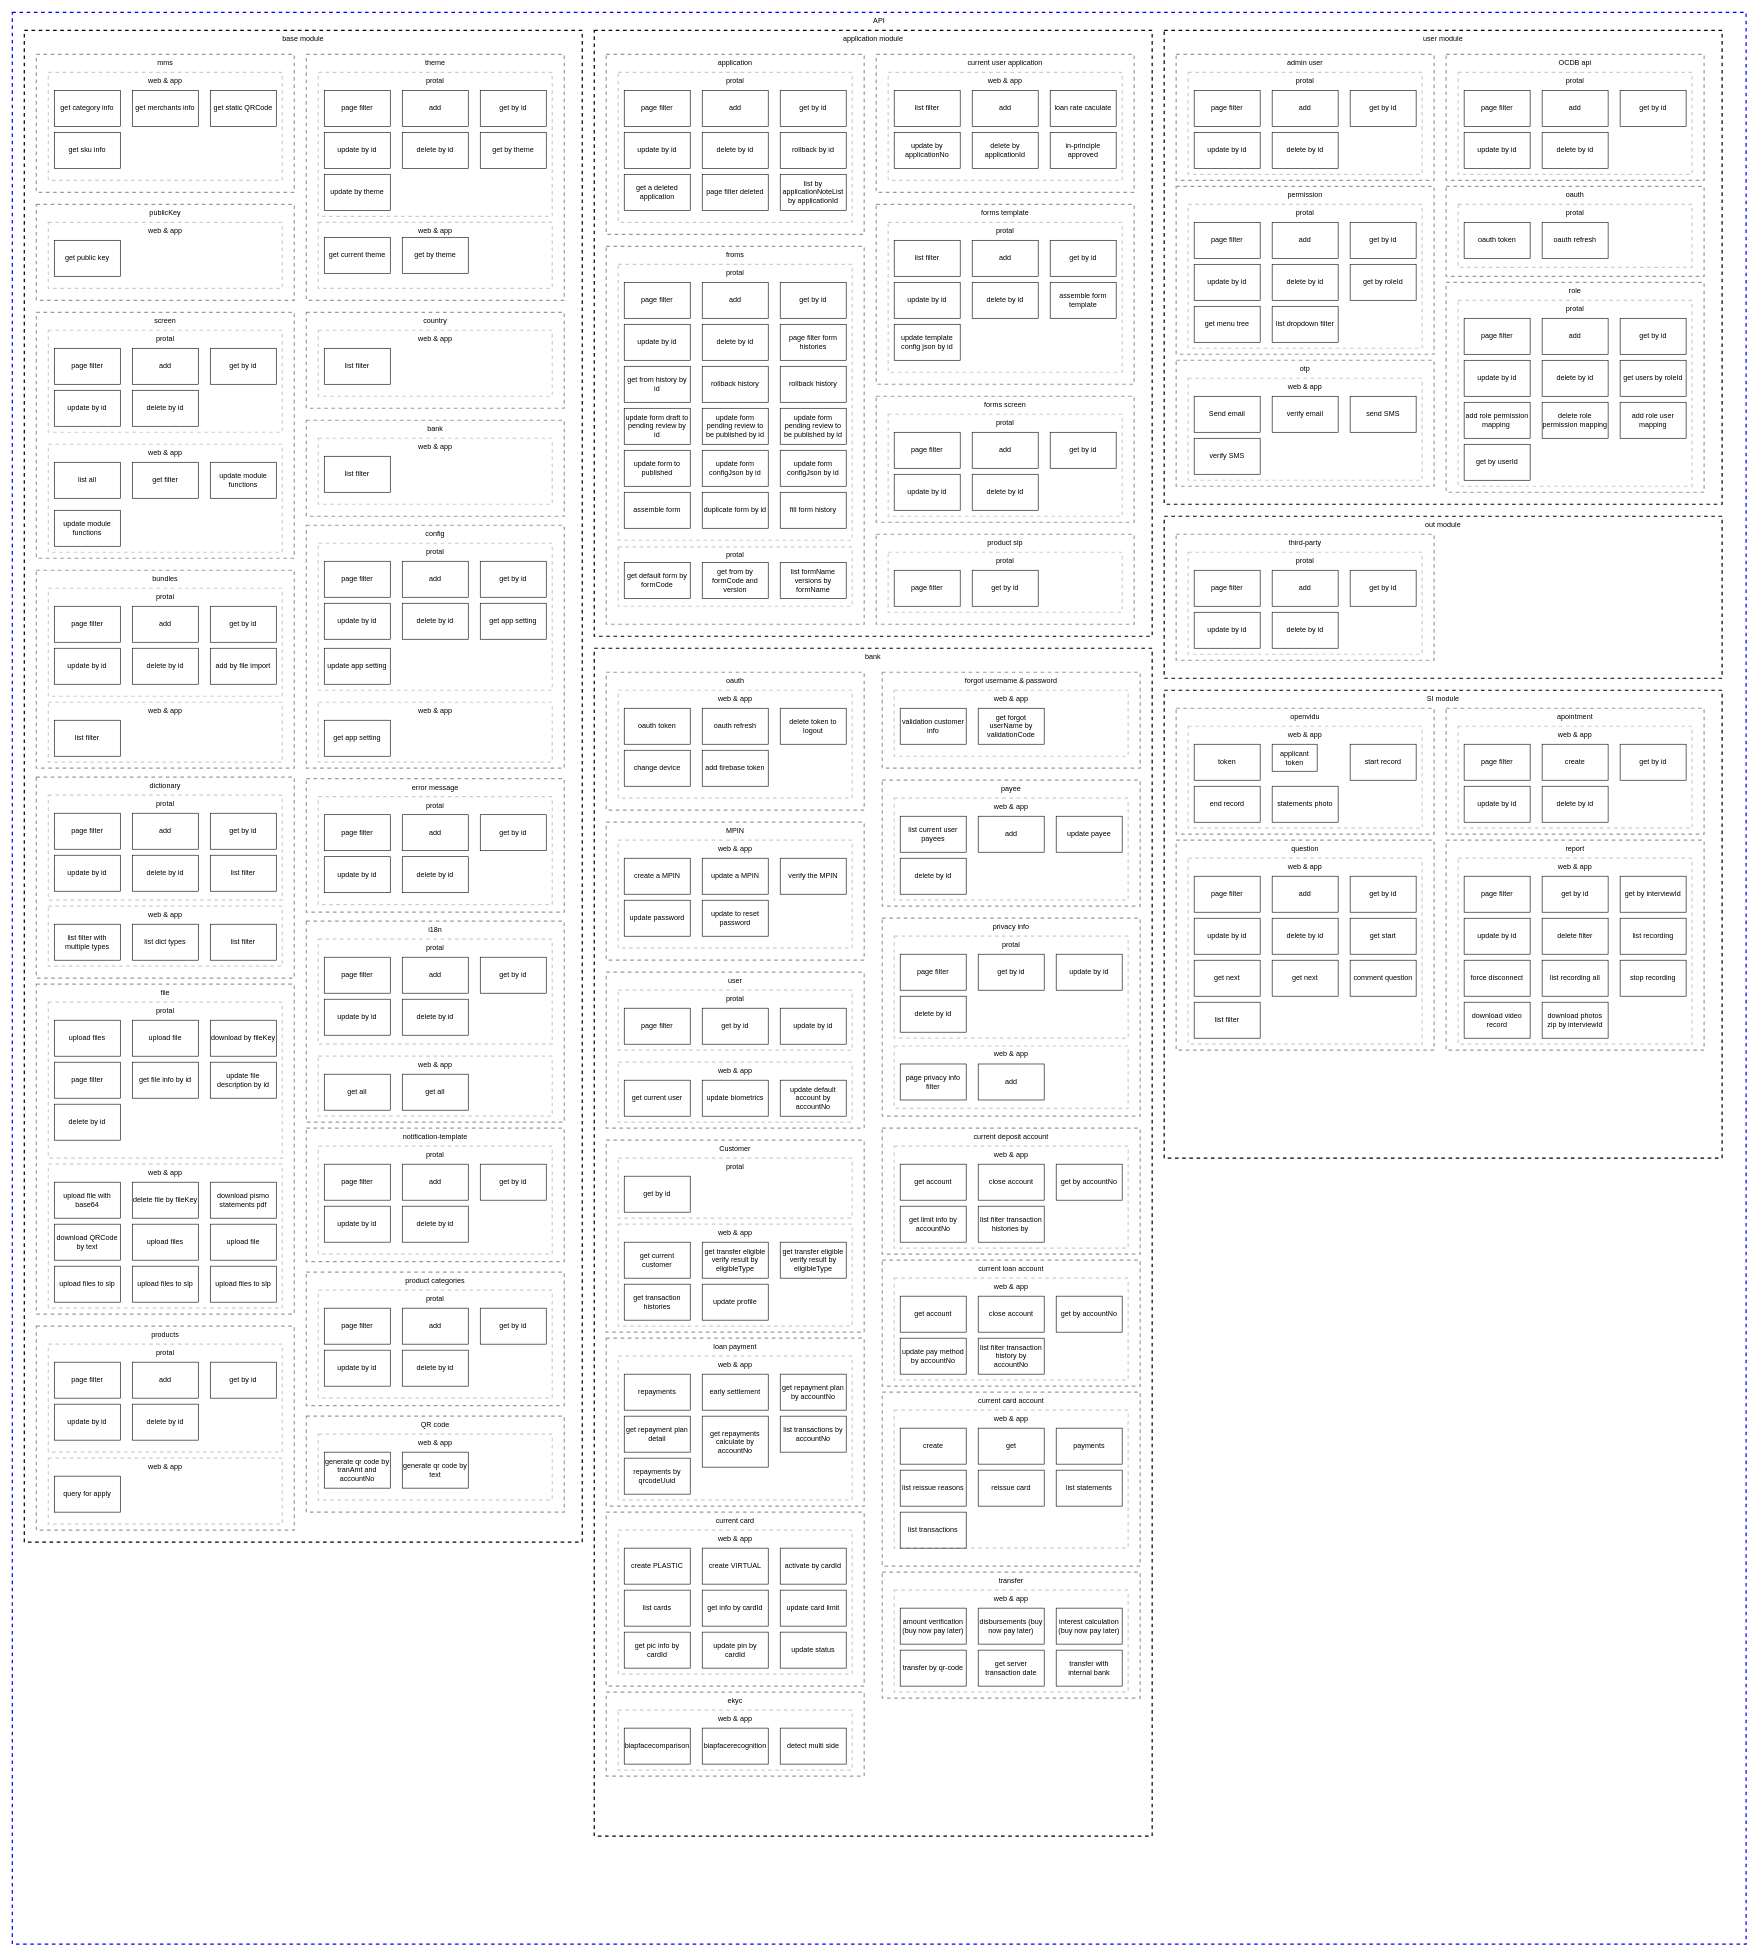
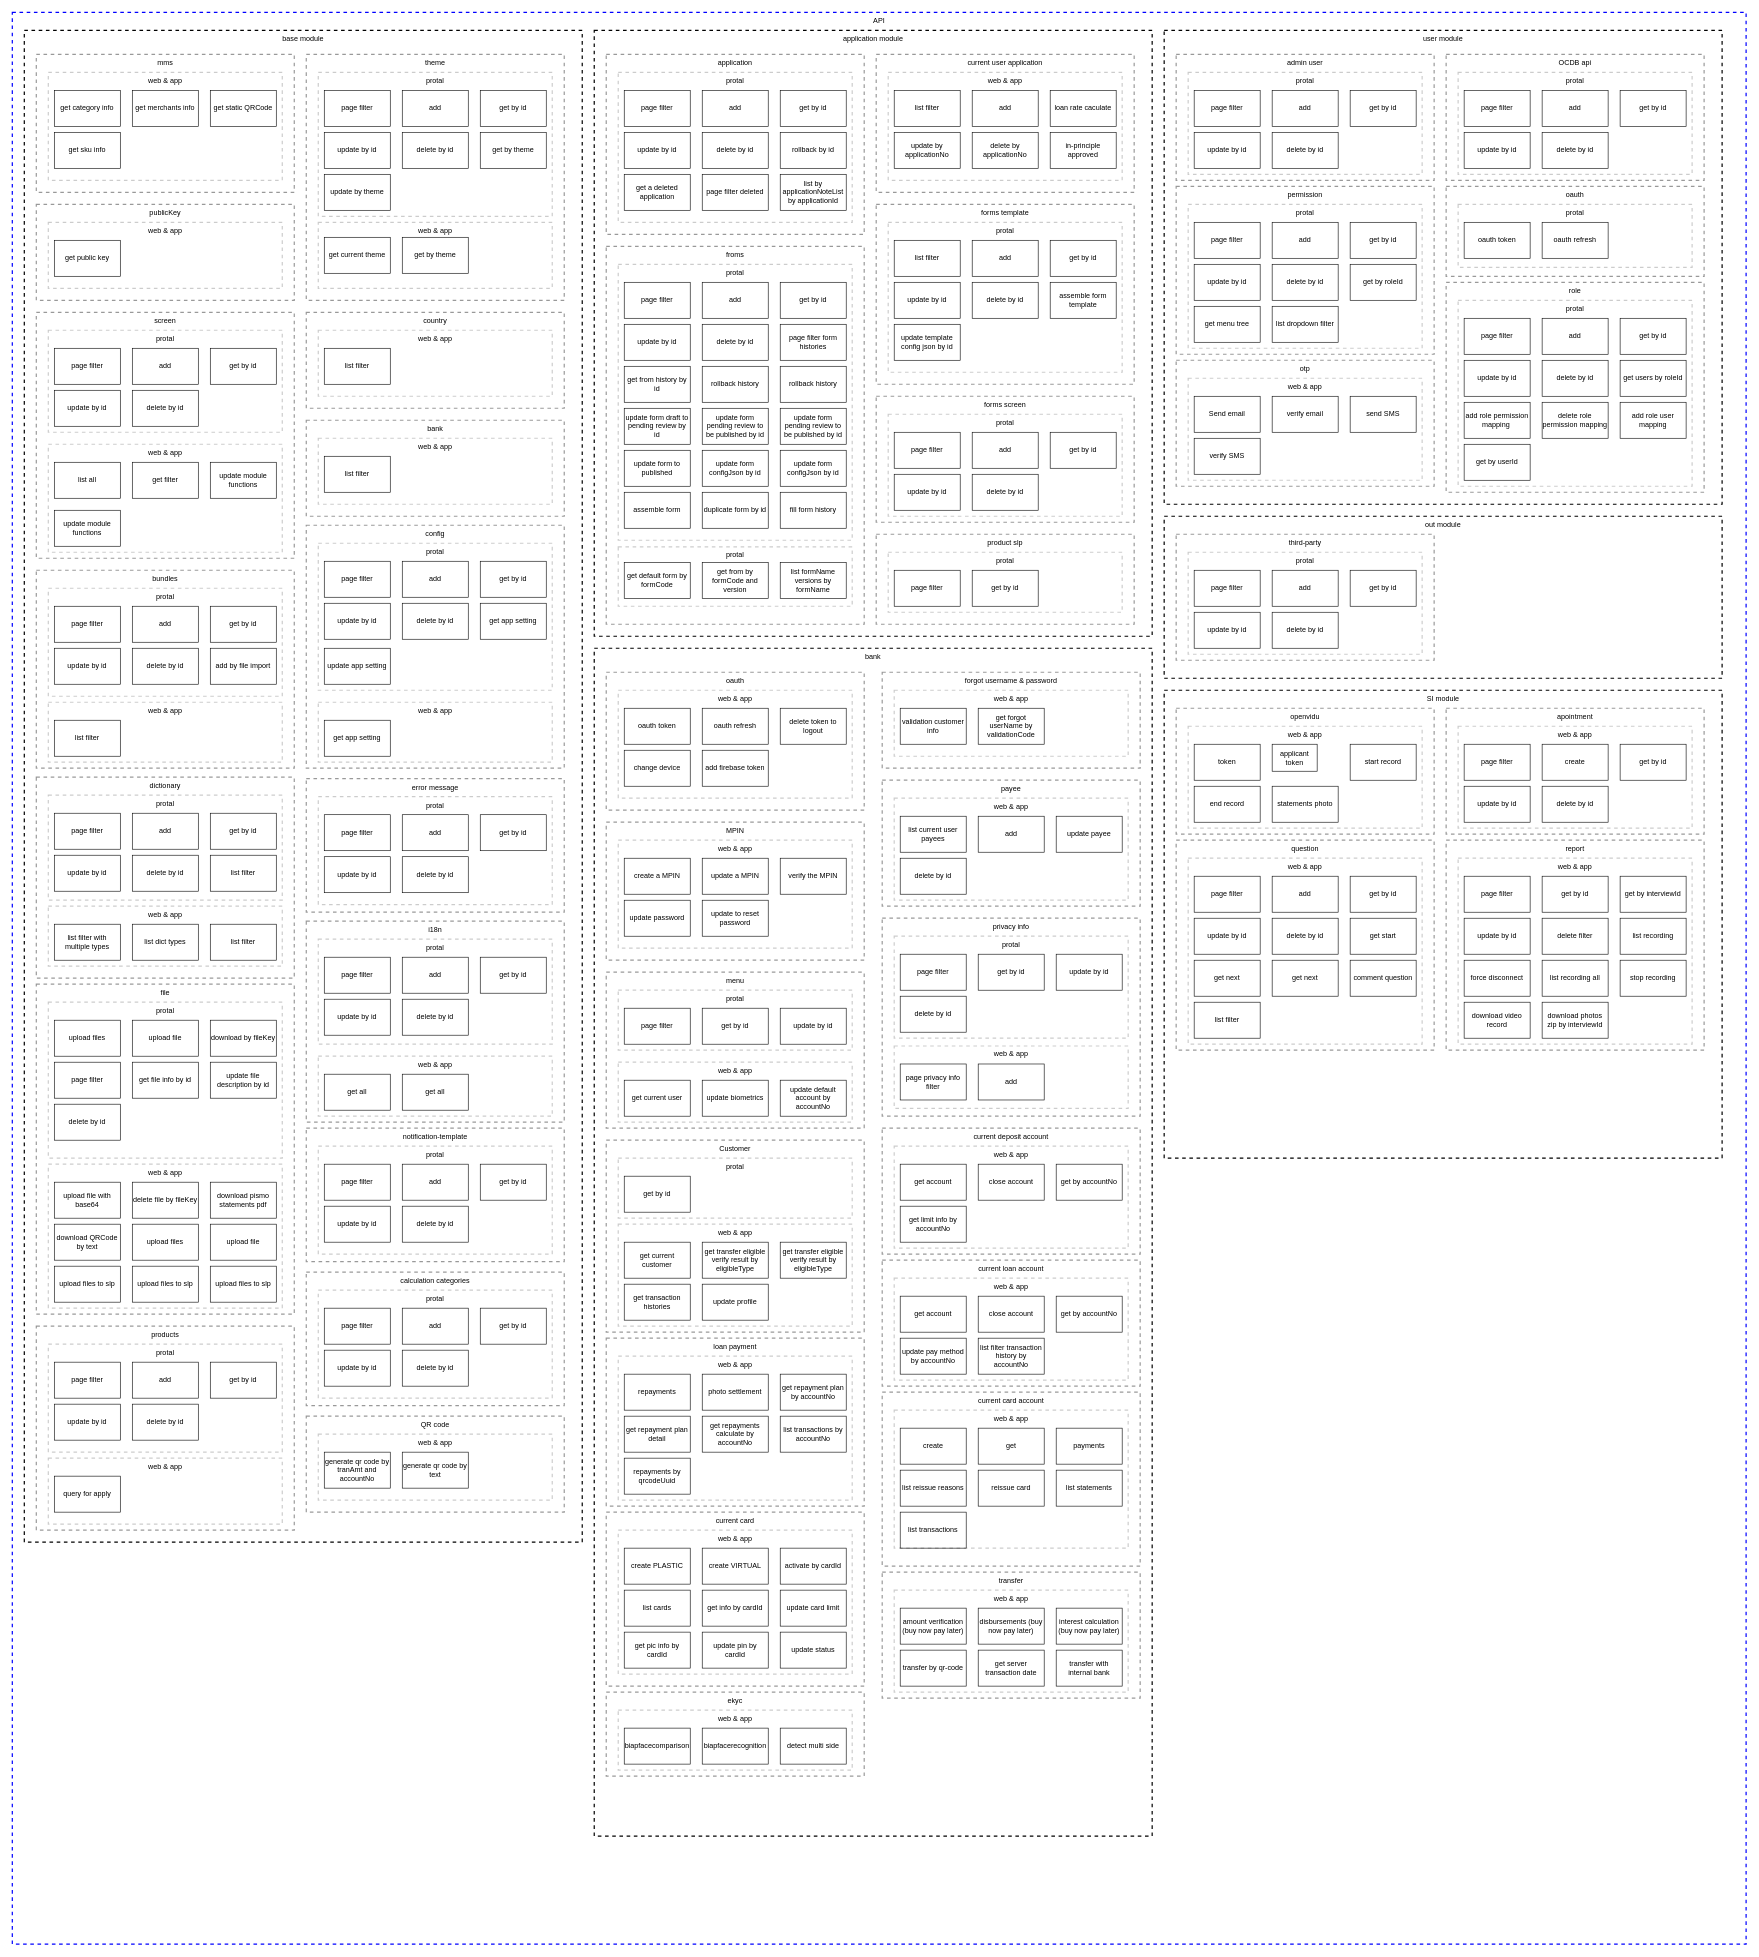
node "delete by applicationId": label "delete by applicationId" -> "delete by applicationNo"
node "user": label "user" -> "menu"
node "list filter transaction histories by": removed
node "product categories": label "product categories" -> "calculation categories"
node "early settlement": label "early settlement" -> "photo settlement"
node "get repayments calculate by accountNo": size 66x51 -> 66x36
